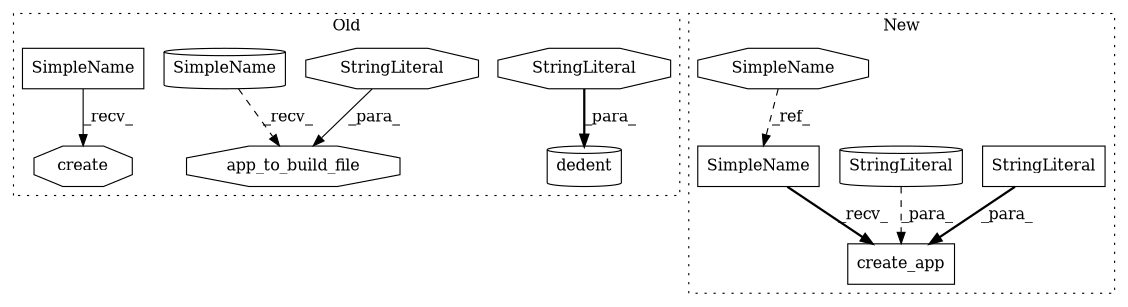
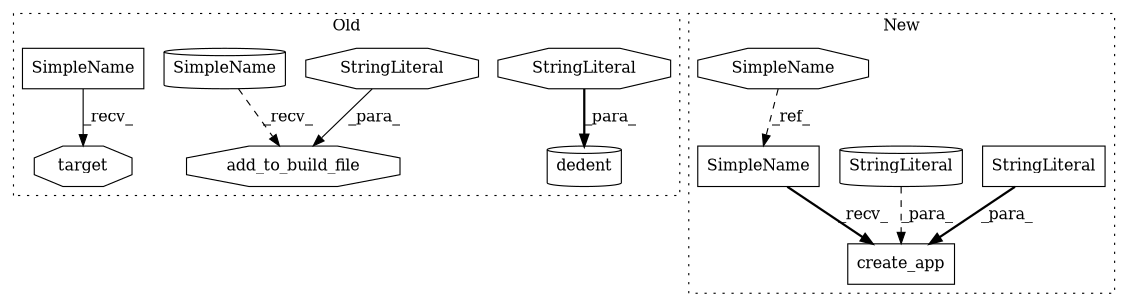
node "create": label "create" -> "target"
node "app_to_build_file": label "app_to_build_file" -> "add_to_build_file"
